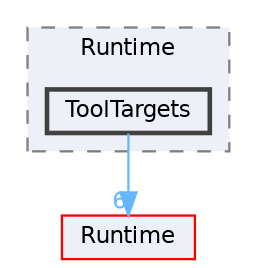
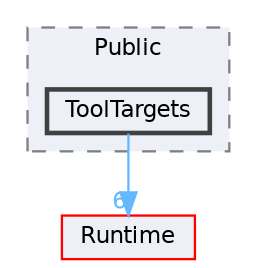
cluster "Runtime": label "Runtime" -> "Public"
